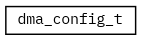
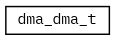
node "dma_config_t": label "dma_config_t" -> "dma_dma_t"
